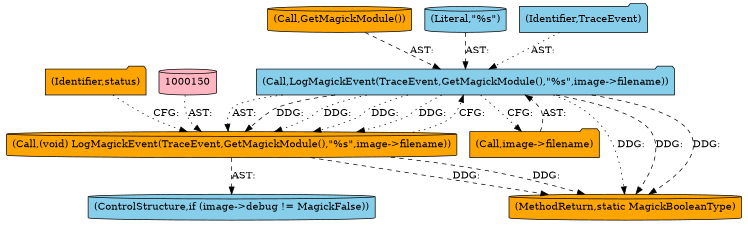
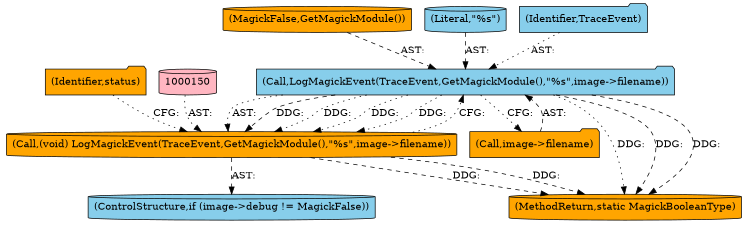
node "(Call,GetMagickModule())": label "(Call,GetMagickModule())" -> "(MagickFalse,GetMagickModule())"
